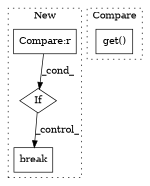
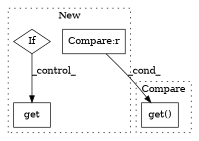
edge "Compare:r" -> "If": now "Compare:r" -> "get()"
node "break": label "break" -> "get"
